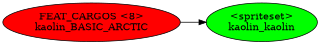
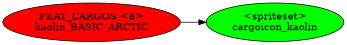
node "<spriteset> kaolin_kaolin": label "<spriteset> kaolin_kaolin" -> "<spriteset> cargoicon_kaolin"
